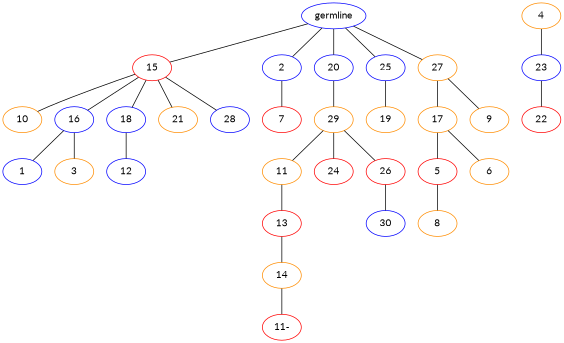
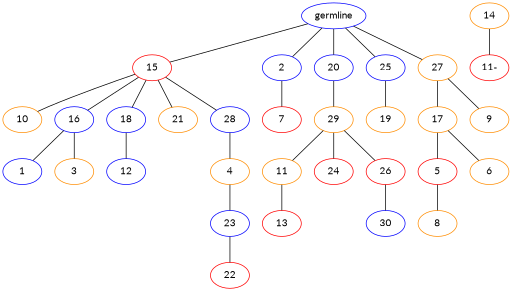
edge "28" -- "4": added
edge "13" -- "14": removed
